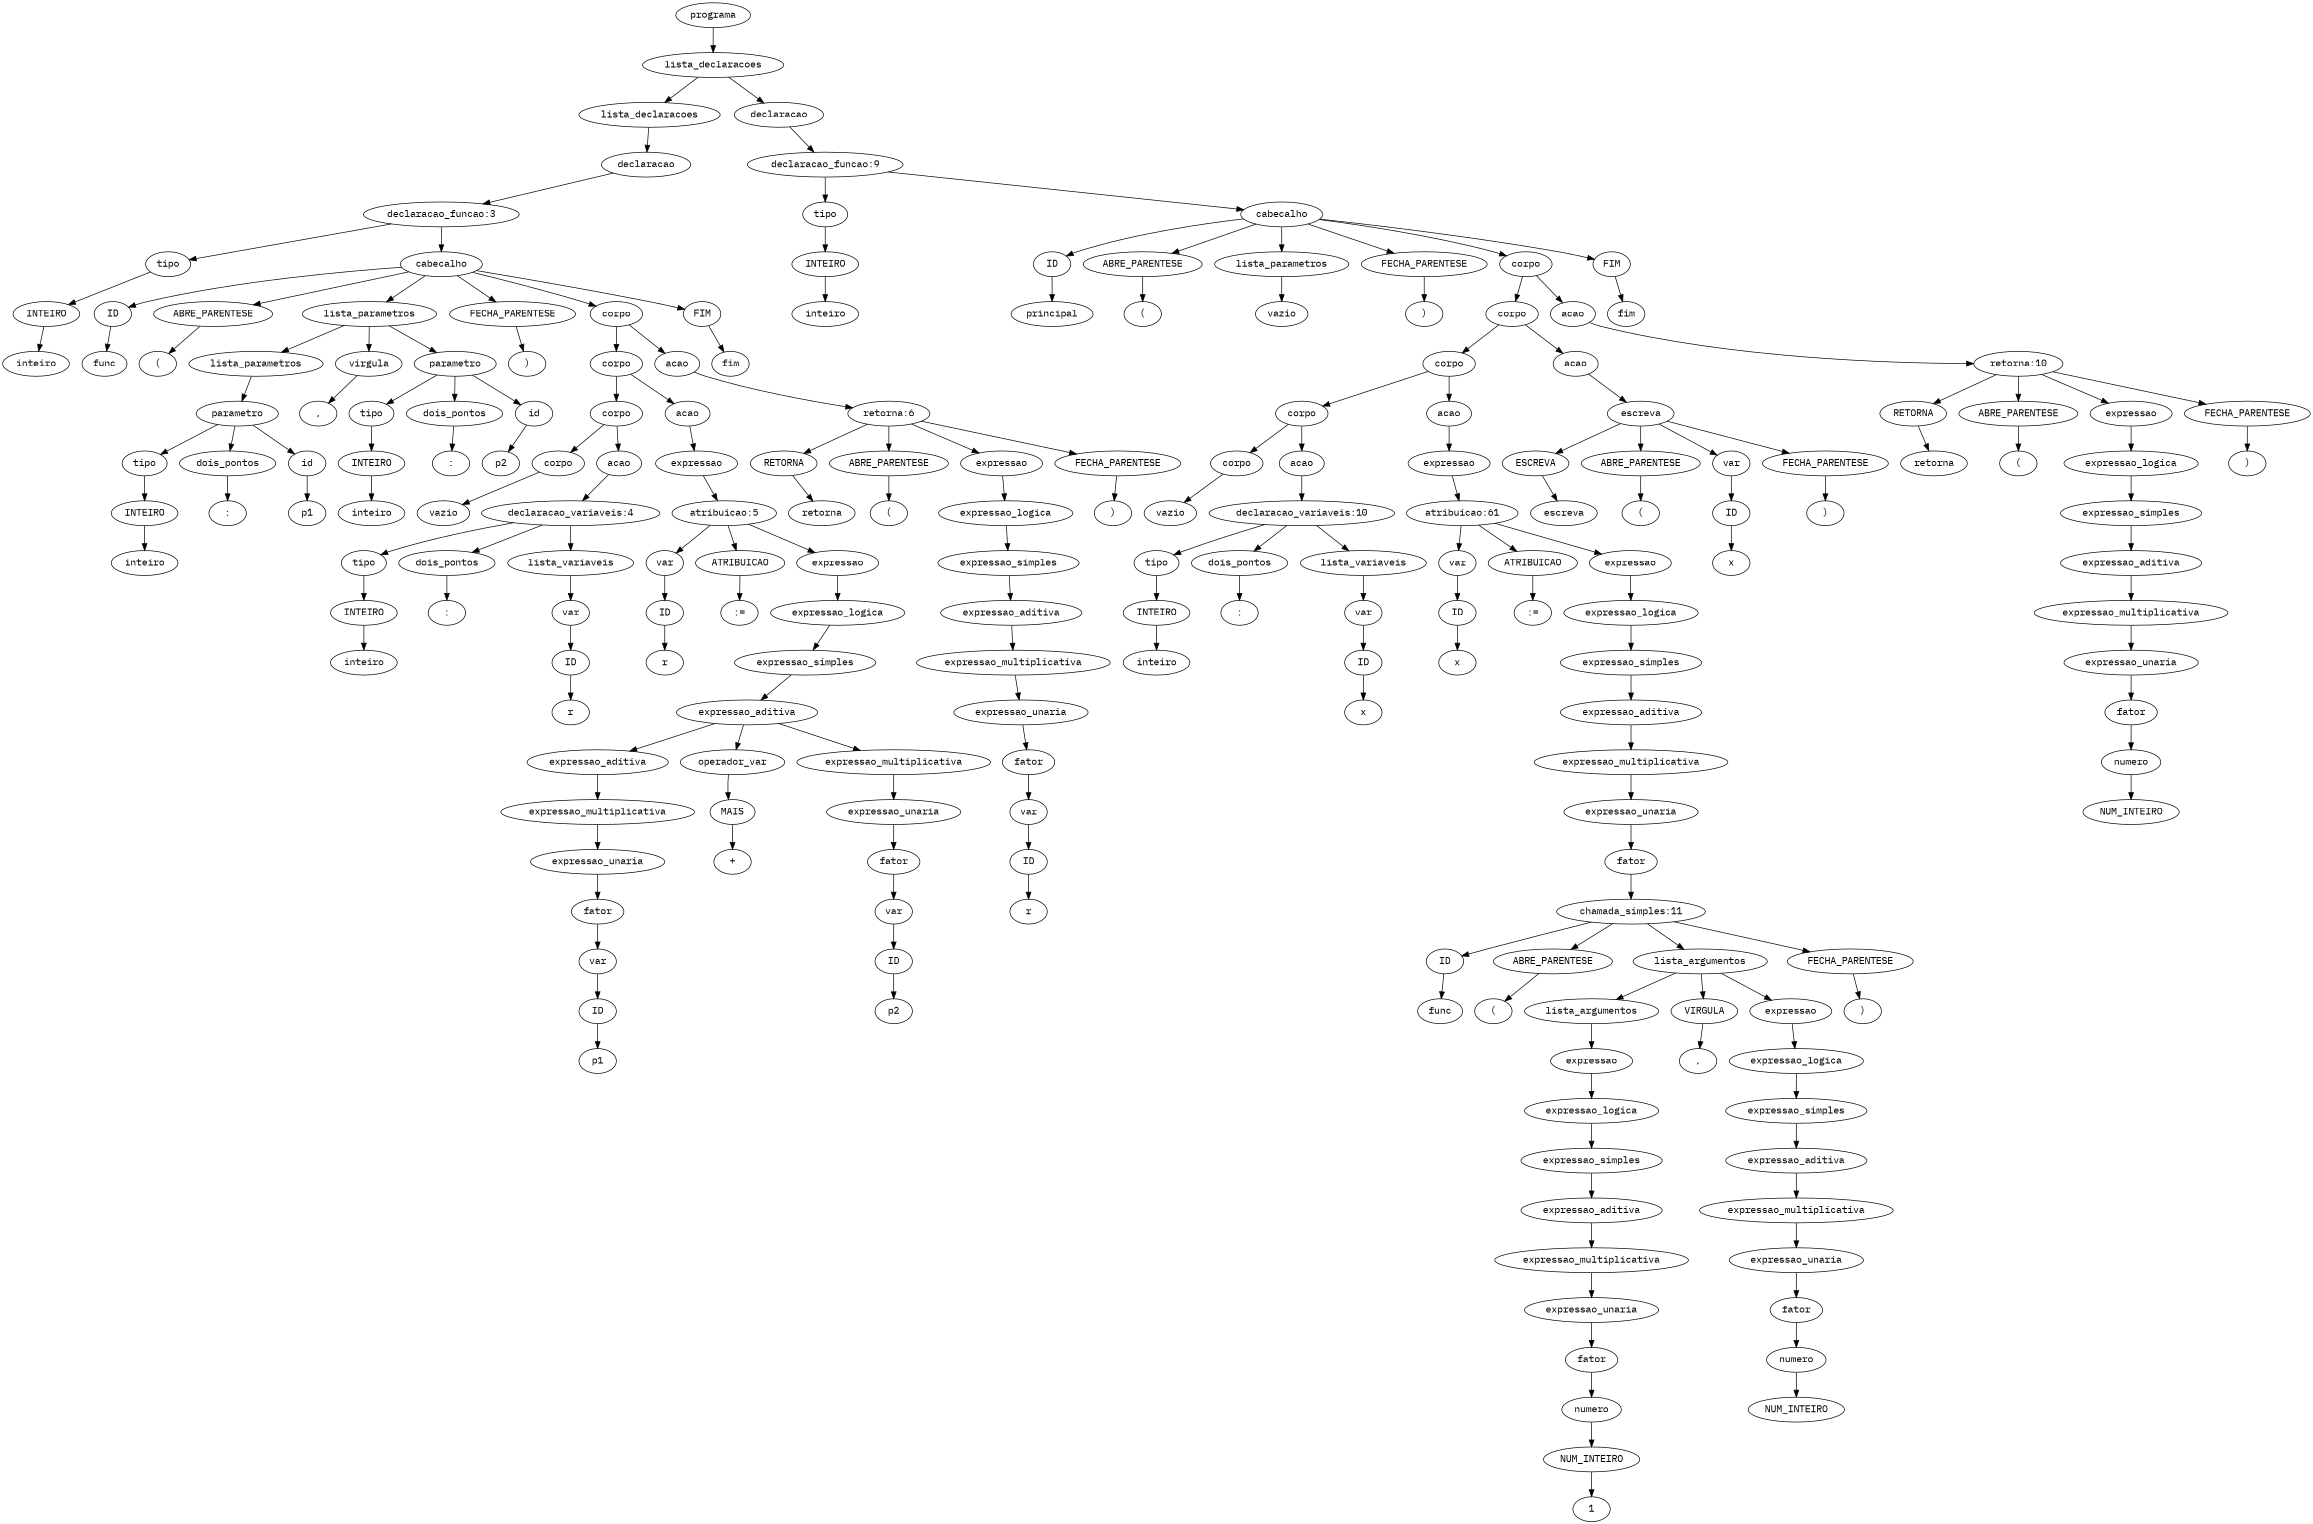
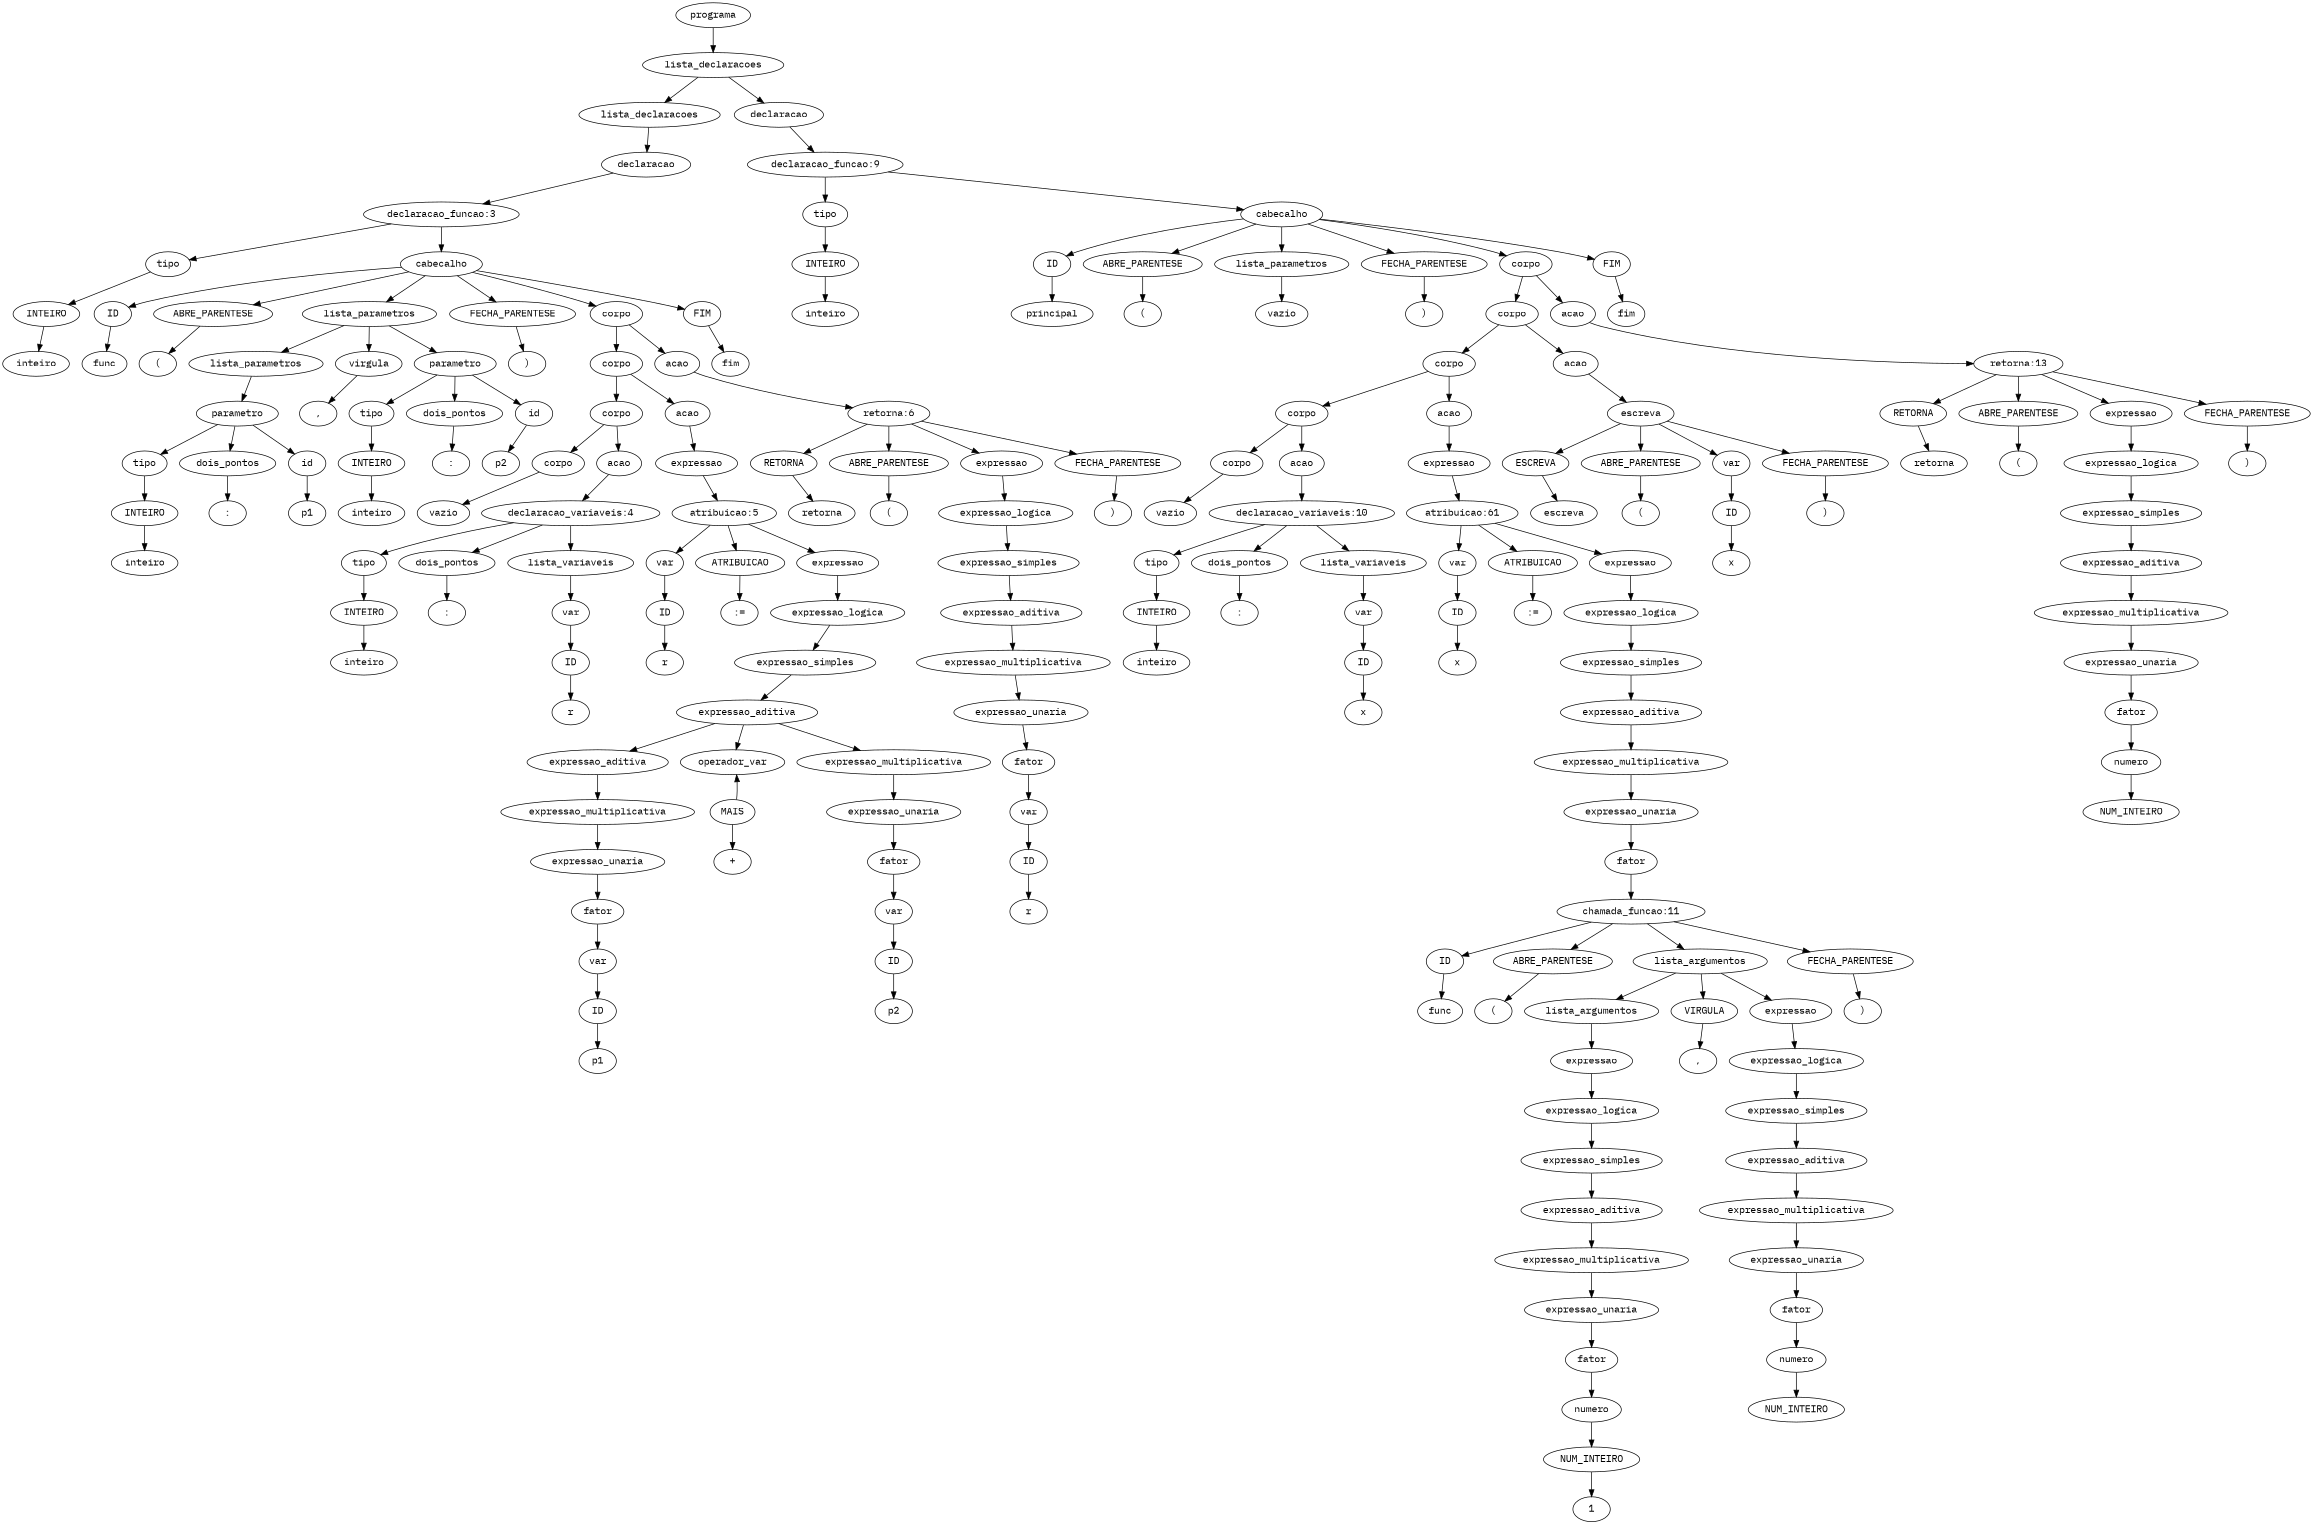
node "retorna:10": label "retorna:10" -> "retorna:13"
edge "operador_var" -> "MAIS": reversed
node "chamada_simples:11": label "chamada_simples:11" -> "chamada_funcao:11"
